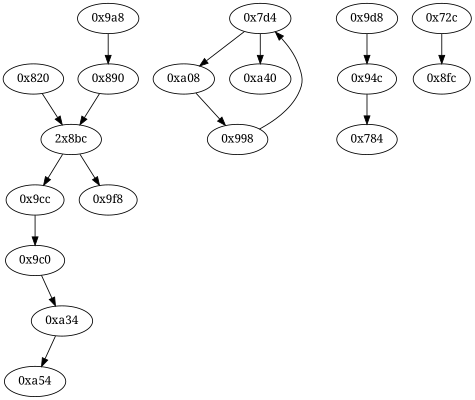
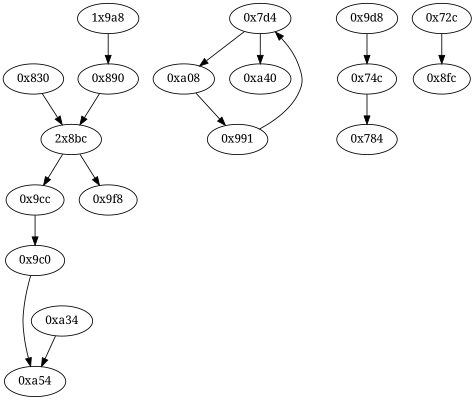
node "0x9a8": label "0x9a8" -> "1x9a8"
node "0x820": label "0x820" -> "0x830"
node "0x94c": label "0x94c" -> "0x74c"
node "0x998": label "0x998" -> "0x991"
edge "0x9c0" -> "0xa34": now "0x9c0" -> "0xa54"
